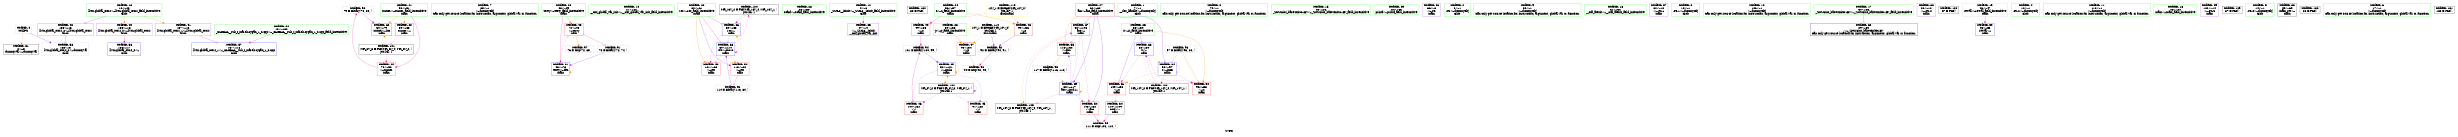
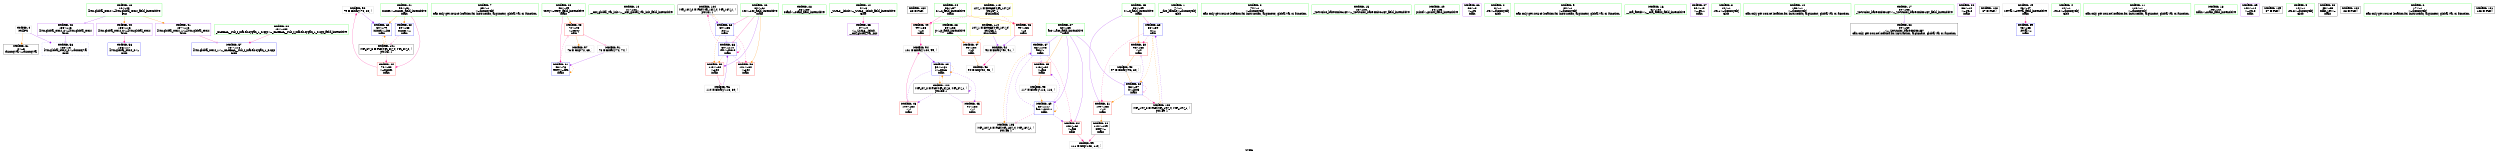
node "NodeID: 27": color red -> green
node "NodeID: 13": text "Glob" -> "Fun"
edge "NodeID: 52" -> "NodeID: 66": reversed
edge "NodeID: 93" -> "NodeID: 50": reversed
